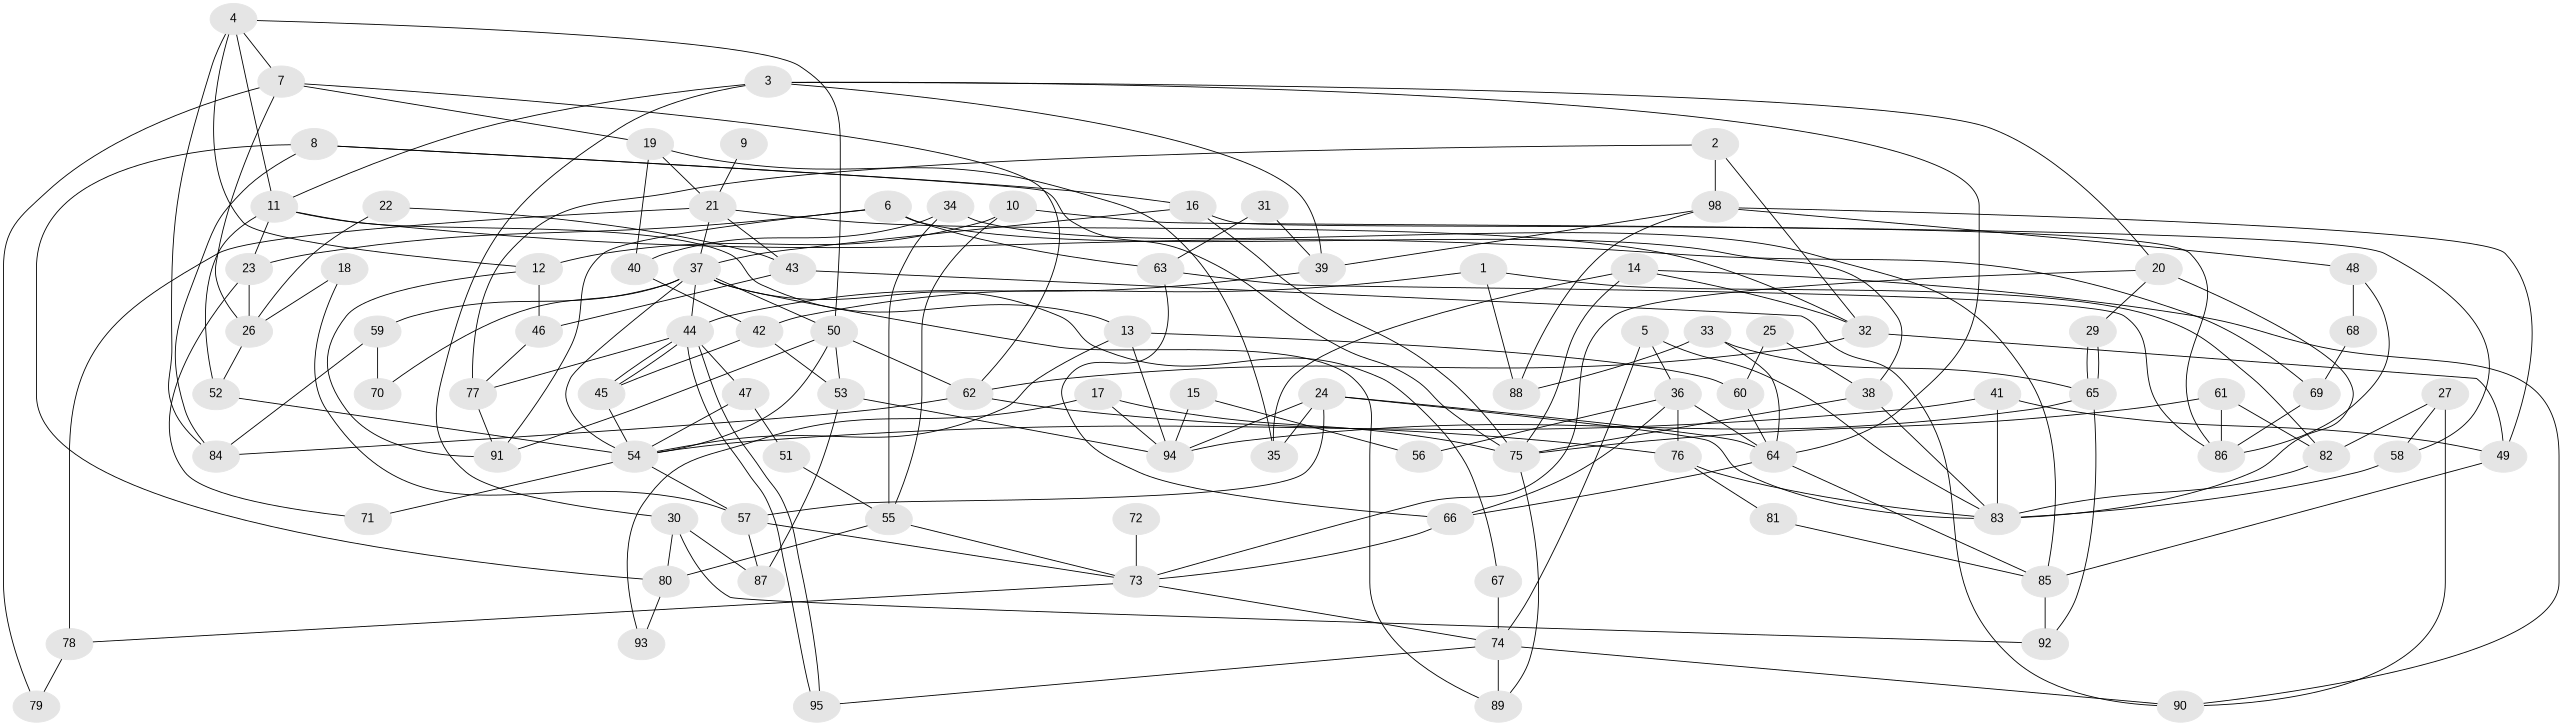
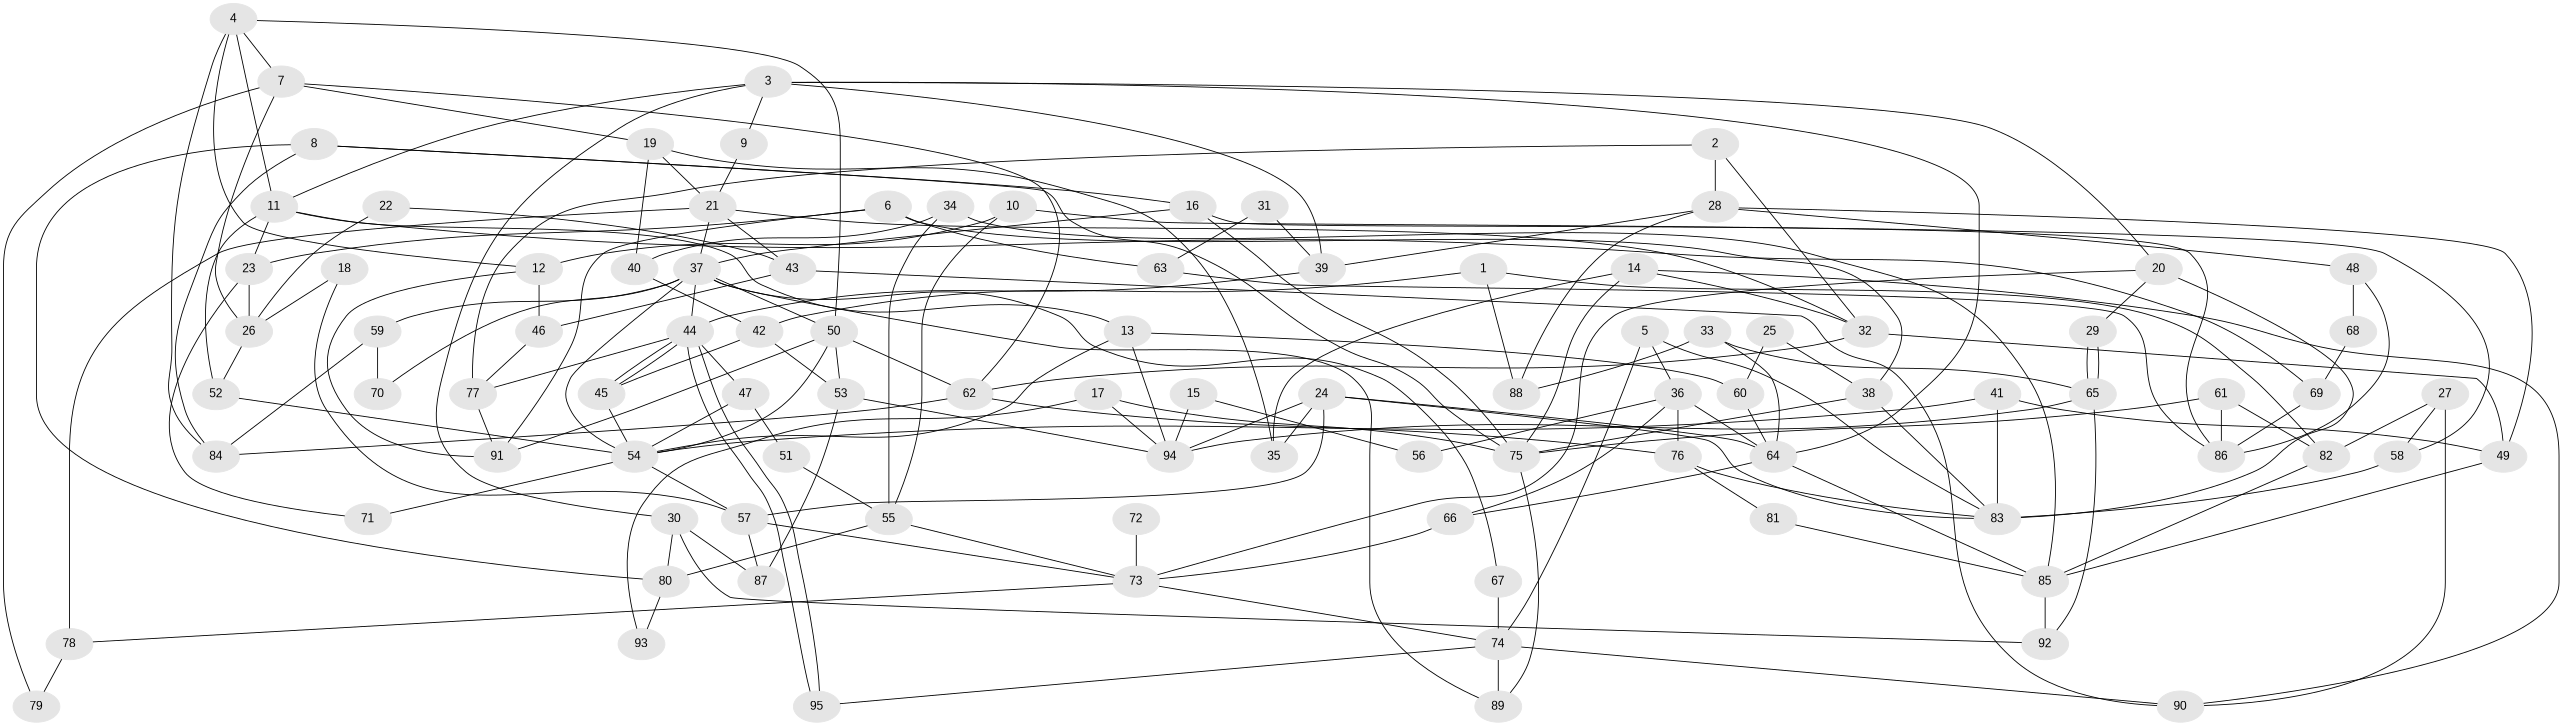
edge "3" -- "9": added
node "98": label "98" -> "28"
edge "63" -- "66": removed
edge "82" -- "83": now "82" -- "85"
